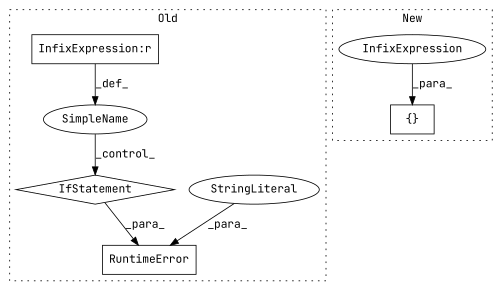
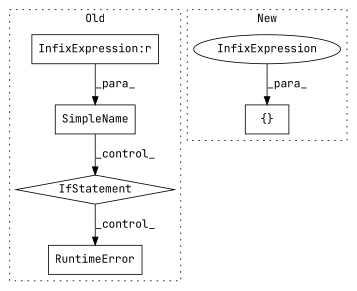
edge "InfixExpression:r" -> "SimpleName": label "_def_" -> "_para_"
node "SimpleName": shape ellipse -> box
node "StringLiteral": removed
edge "IfStatement" -> "RuntimeError": label "_para_" -> "_control_"
